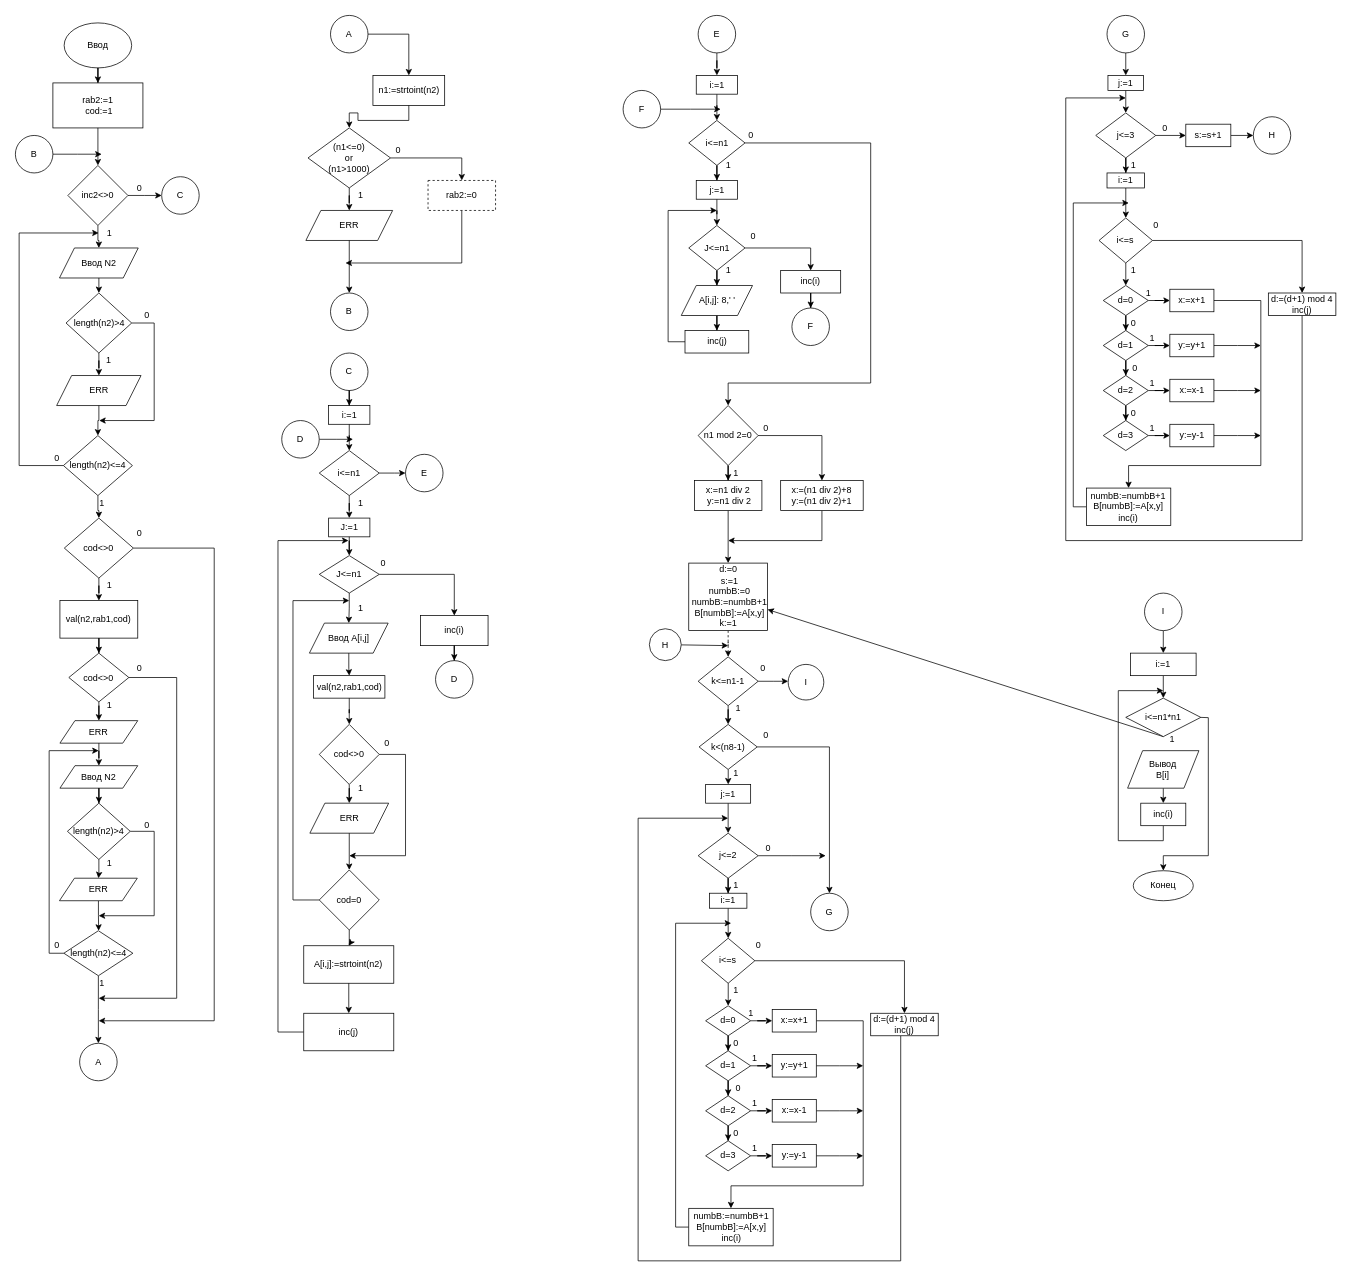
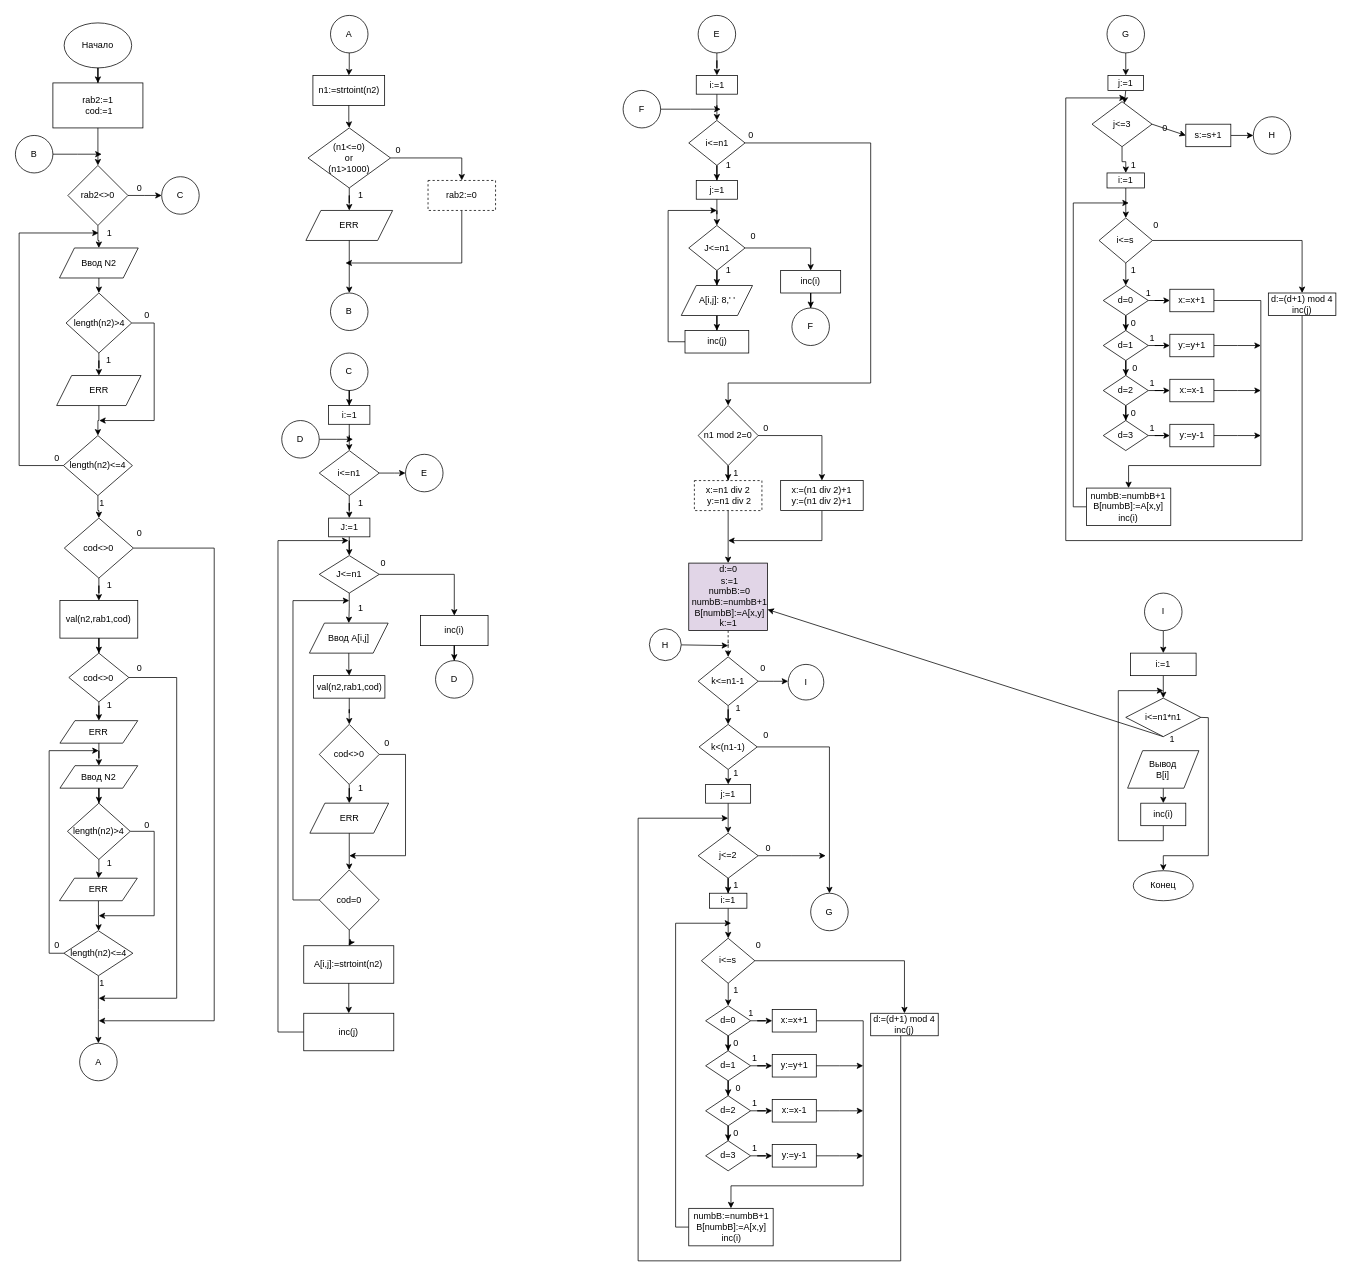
node "Ввод": label "Ввод" -> "Начало"
node "n1:=strtoint(n2)": moved (409, 90) -> (349, 90)
node "j<=3": moved (1125, 135) -> (1122, 124)
node "inc2<>0": label "inc2<>0" -> "rab2<>0"
node "x:=n1 div 2 y:=n1 div 2": style solid -> dashed
node "x:=(n1 div 2)+8 y:=(n1 div 2)+1": label "x:=(n1 div 2)+8 y:=(n1 div 2)+1" -> "x:=(n1 div 2)+1 y:=(n1 div 2)+1"
node "d:=0 s:=1 numbB:=0 numbB:=numbB+1 B[numbB]:=A[x,y] k:=1": fillcolor #ffffff -> #e1d5e7
node "k<(n8-1)": label "k<(n8-1)" -> "k<(n1-1)"
